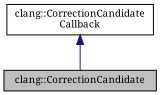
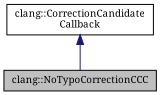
node "clang::CorrectionCandidate": label "clang::CorrectionCandidate" -> "clang::NoTypoCorrectionCCC"
